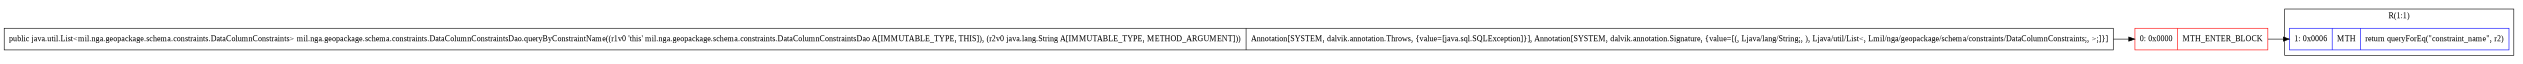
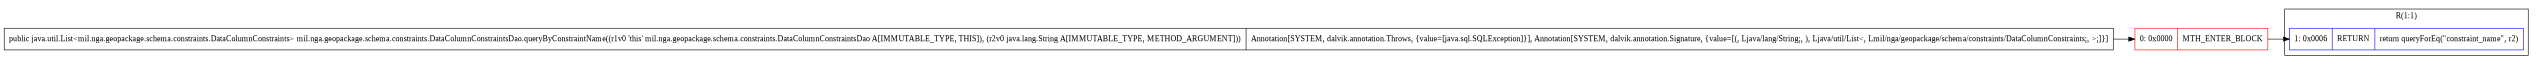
node "1: 0x0006": text "MTH" -> "RETURN"
